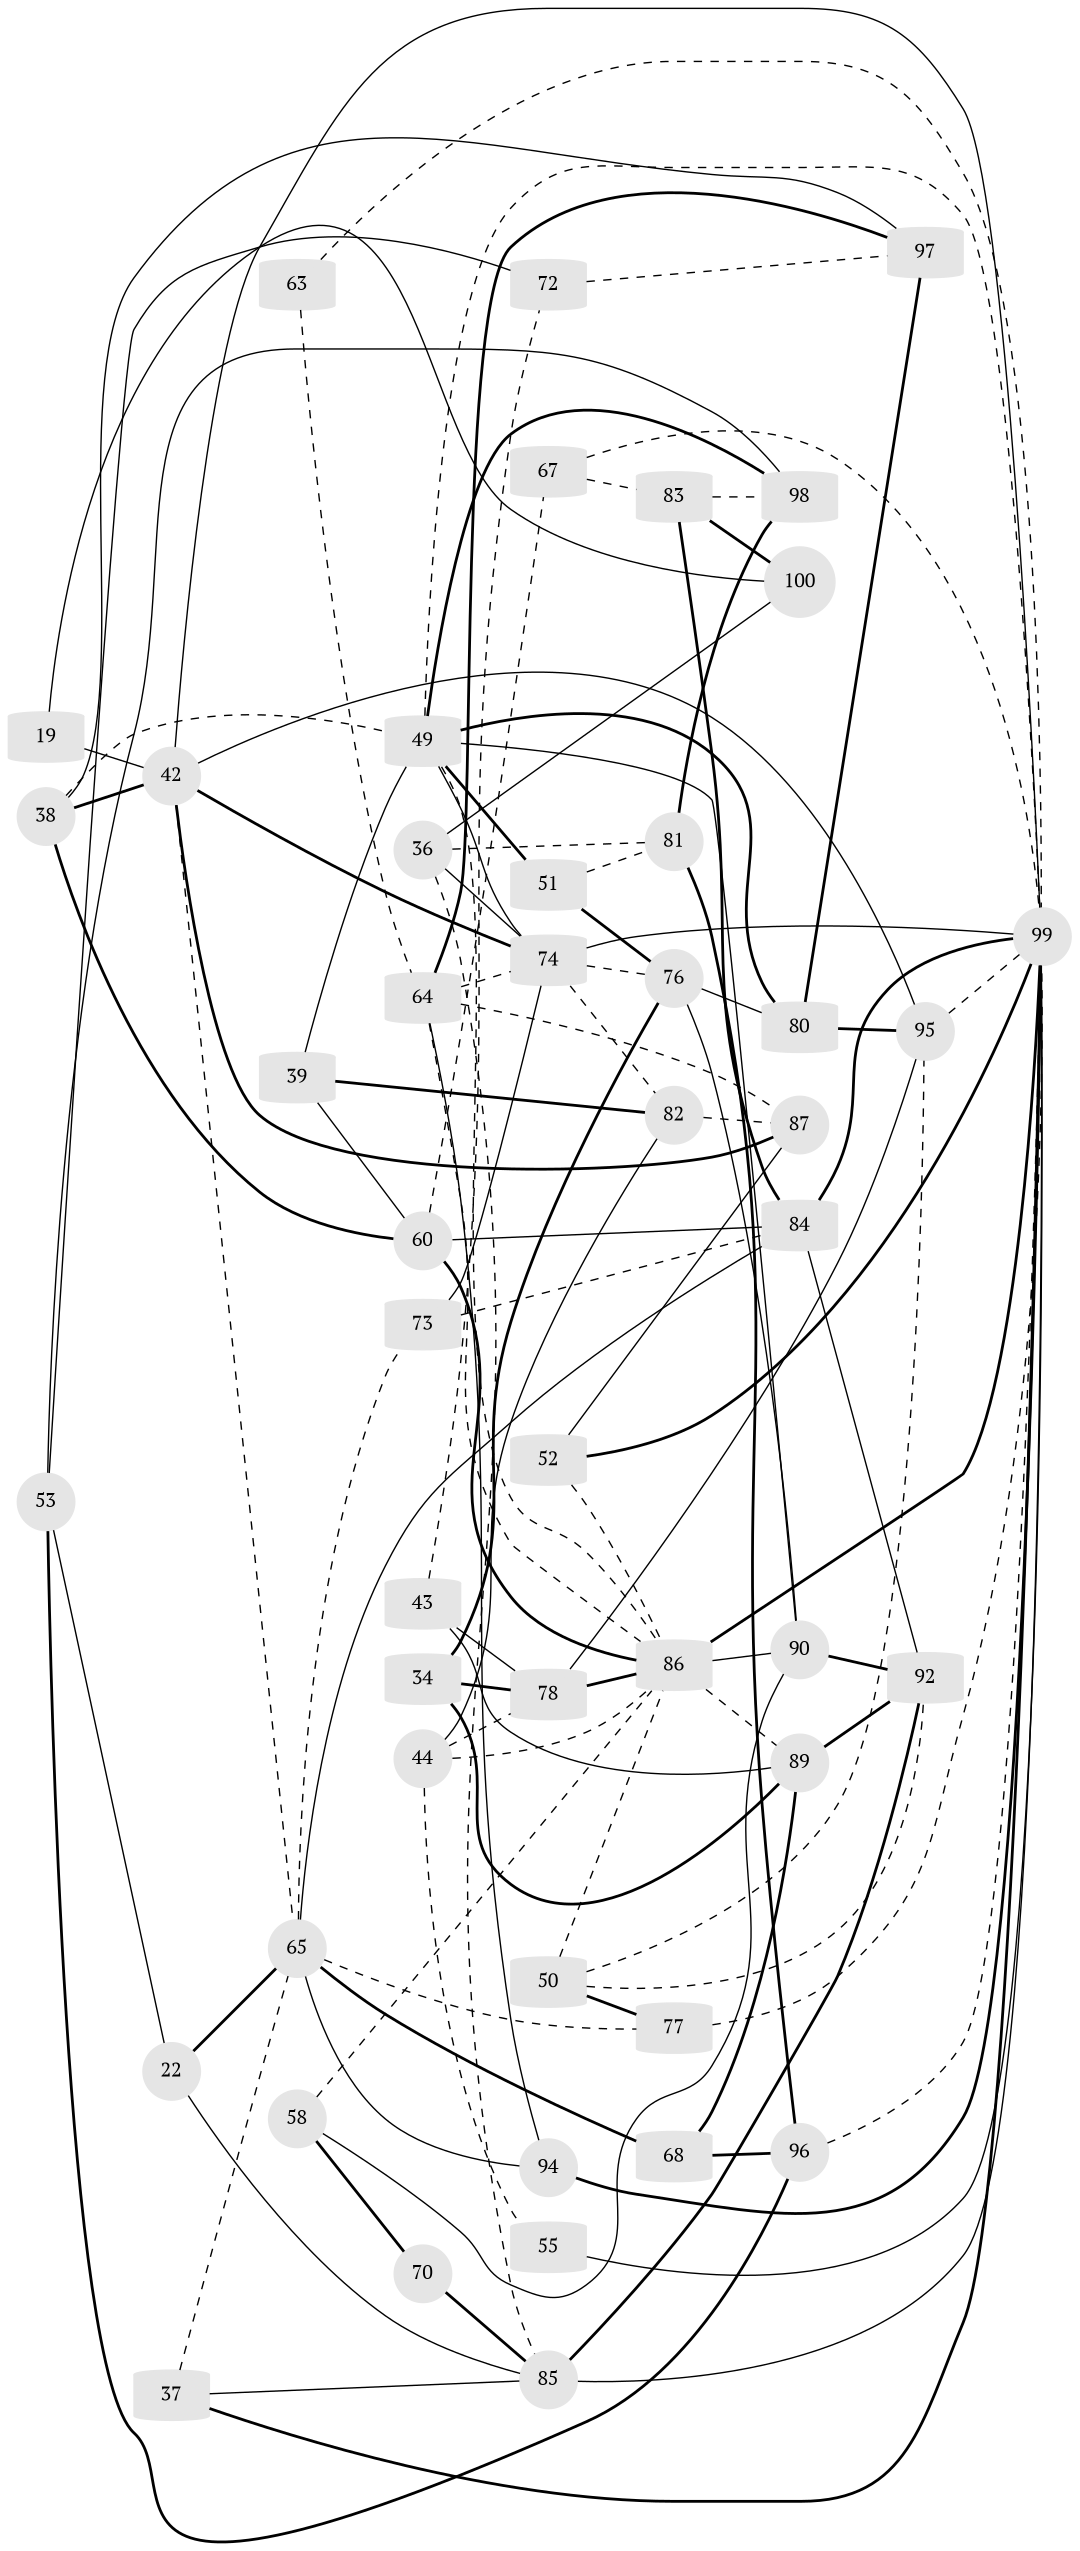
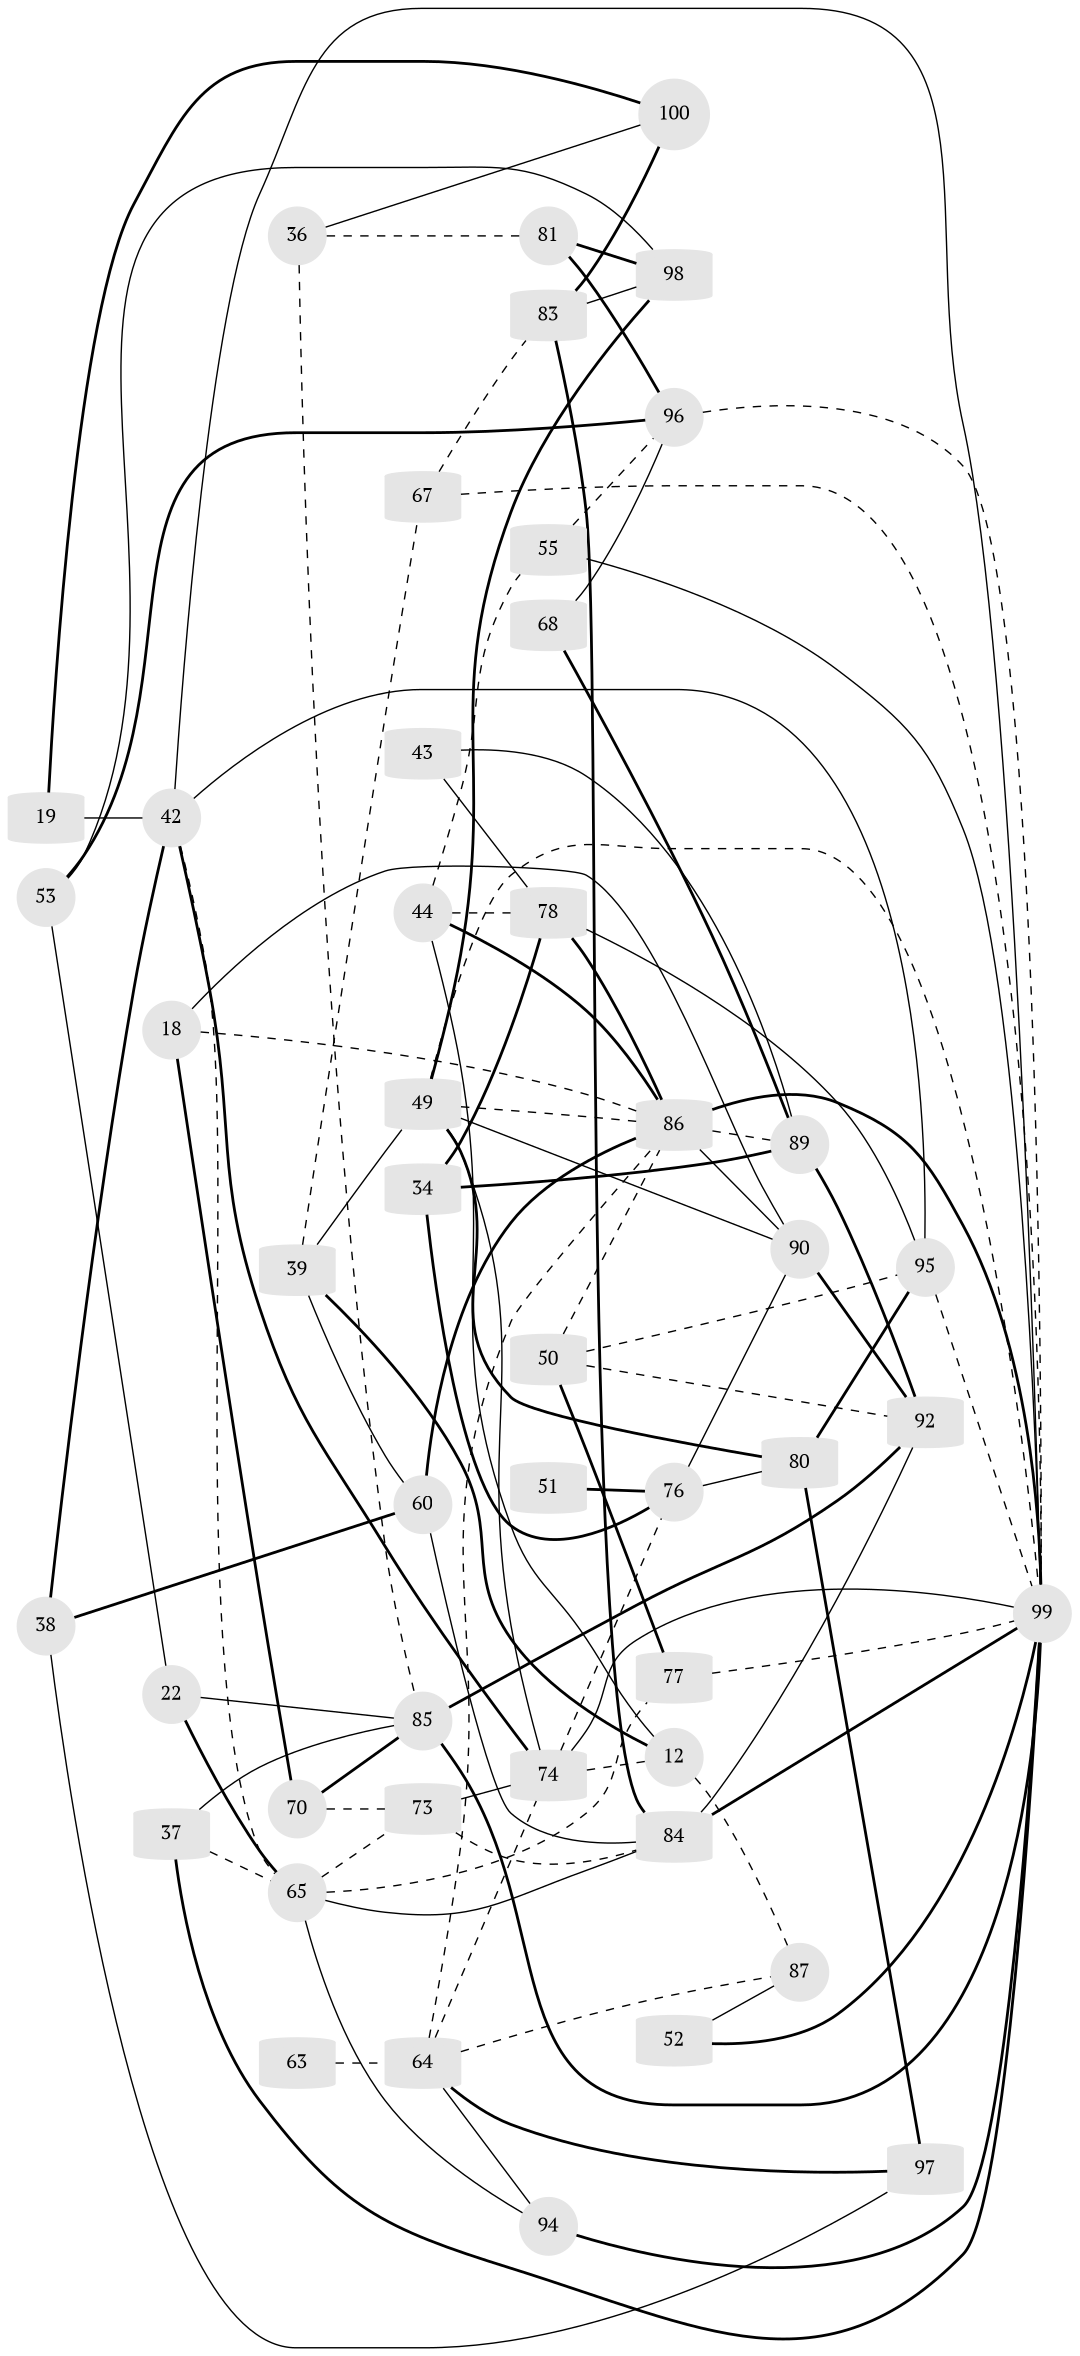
edge "63" -- "99": removed
edge "100" -- "19": style solid -> bold
node "72": removed
edge "96" -- "55": added
edge "83" -- "98": style dashed -> solid
edge "49" -- "38": removed
edge "49" -- "51": removed
edge "67" -- "60": now "67" -- "39"
edge "81" -- "51": removed
edge "36" -- "74": removed
node "82": label "82" -> "12"
edge "42" -- "87": removed
edge "52" -- "86": removed
edge "86" -- "44": style dashed -> bold
edge "70" -- "73": added
edge "65" -- "68": removed
node "58": label "58" -> "18"
edge "96" -- "68": style bold -> solid
edge "99" -- "85": style solid -> bold
